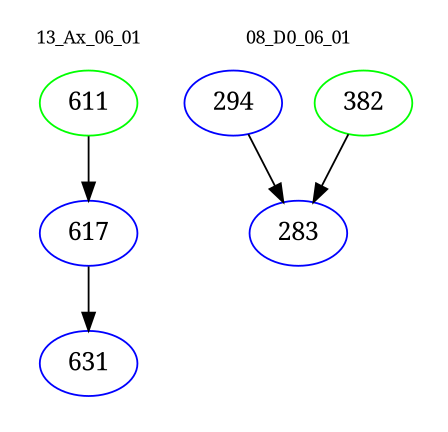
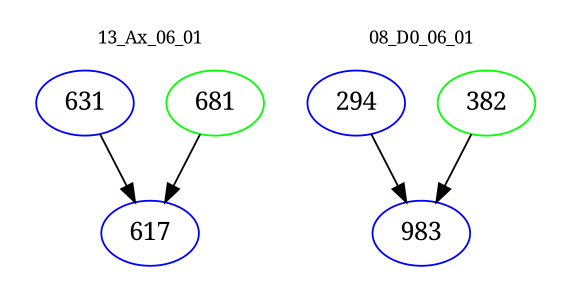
node "611": label "611" -> "681"
node "283": label "283" -> "983"
edge "617" -> "631": reversed
